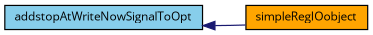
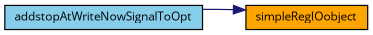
edge "simpleRegIOobject" -> "addstopAtWriteNowSignalToOpt": reversed
